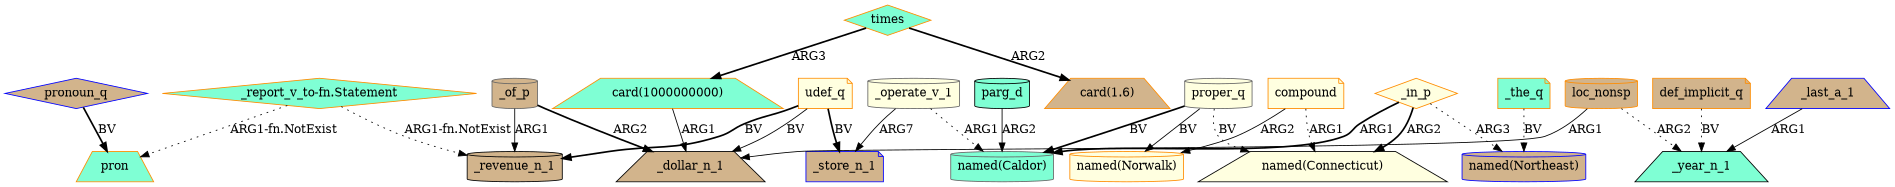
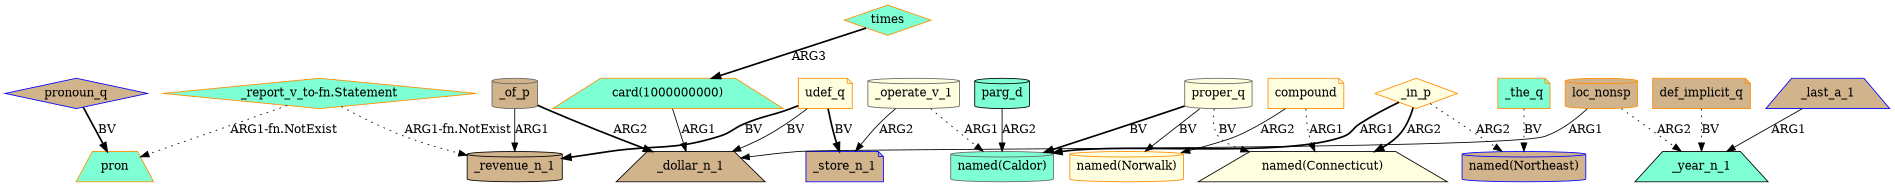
node "card(1.6)": removed
edge "_operate_v_1" -> "_store_n_1": label "ARG7" -> "ARG2"
edge "_in_p" -> "named(Northeast)": label "ARG3" -> "ARG2"
